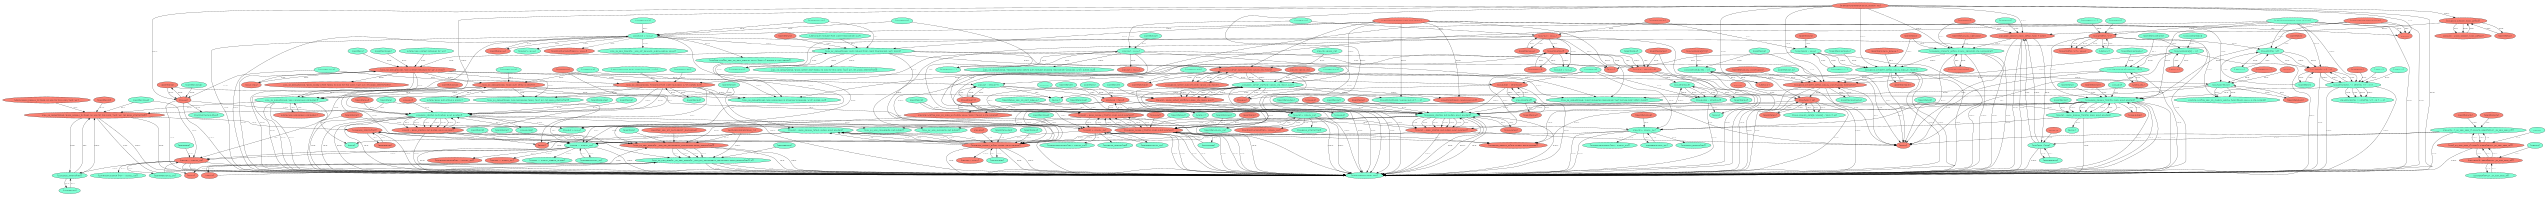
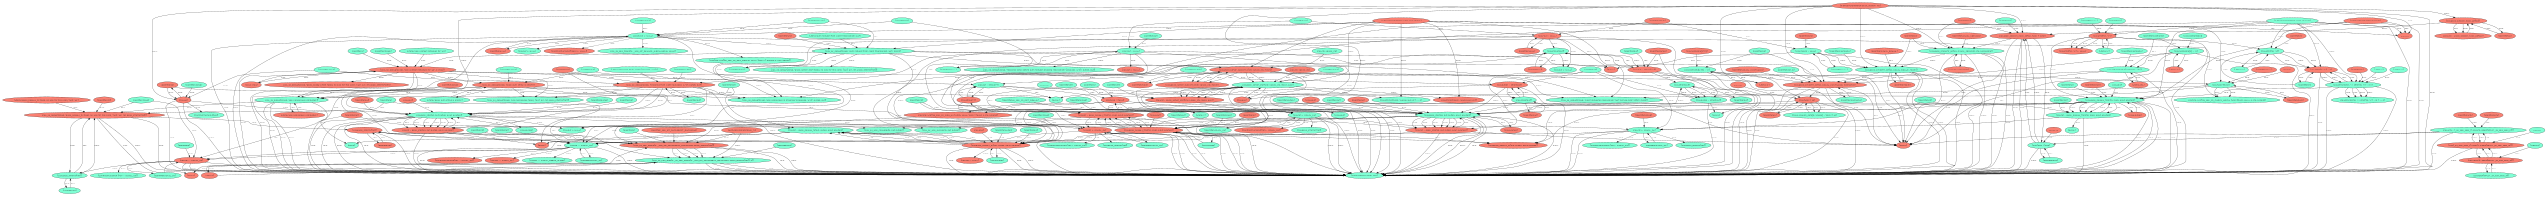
node "(Call,strdup(out))": fillcolor salmon -> aquamarine
